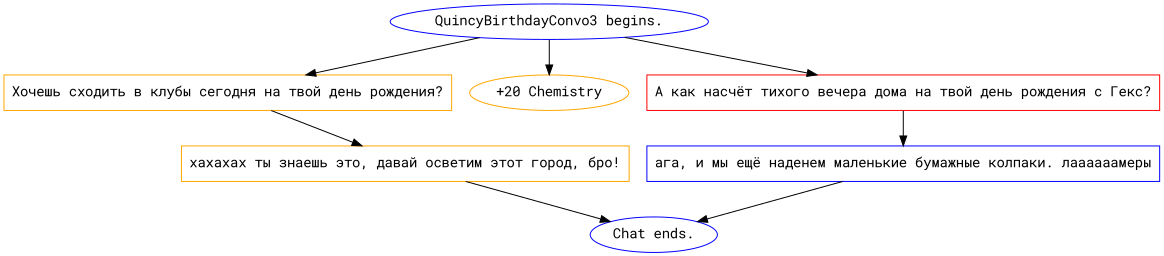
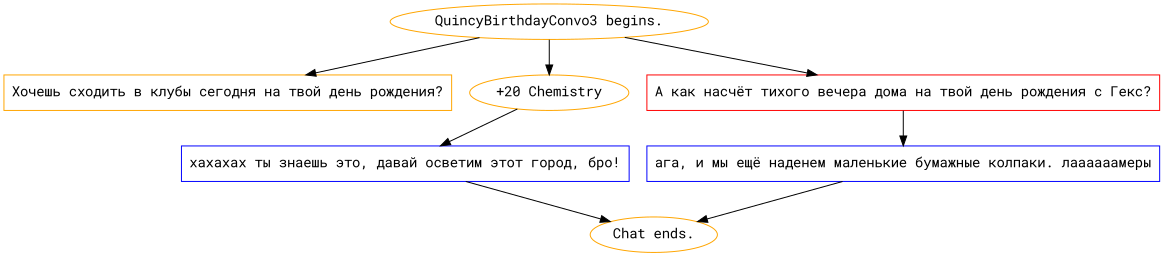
node "QuincyBirthdayConvo3 begins.": color blue -> orange
edge "Хочешь сходить в клубы сегодня на твой день рождения?" -> "хахахах ты знаешь это, давай осветим этот город, бро!": now "+20 Chemistry" -> "хахахах ты знаешь это, давай осветим этот город, бро!"
node "хахахах ты знаешь это, давай осветим этот город, бро!": color orange -> blue
node "Chat ends.": color blue -> orange
